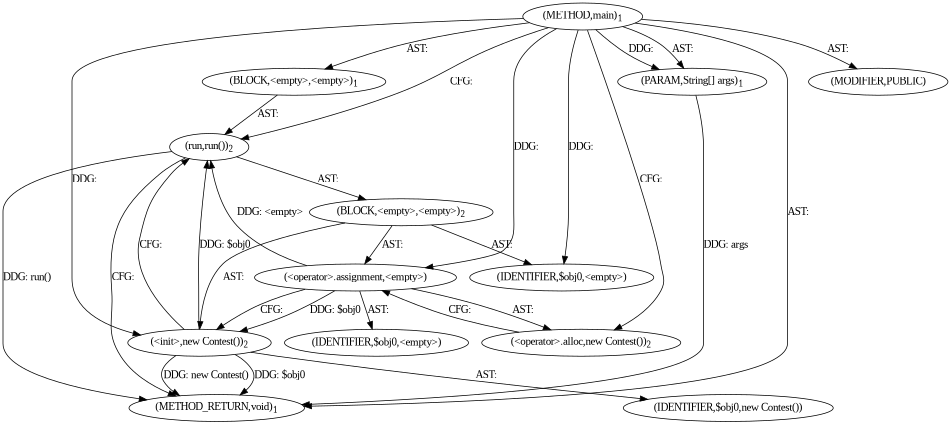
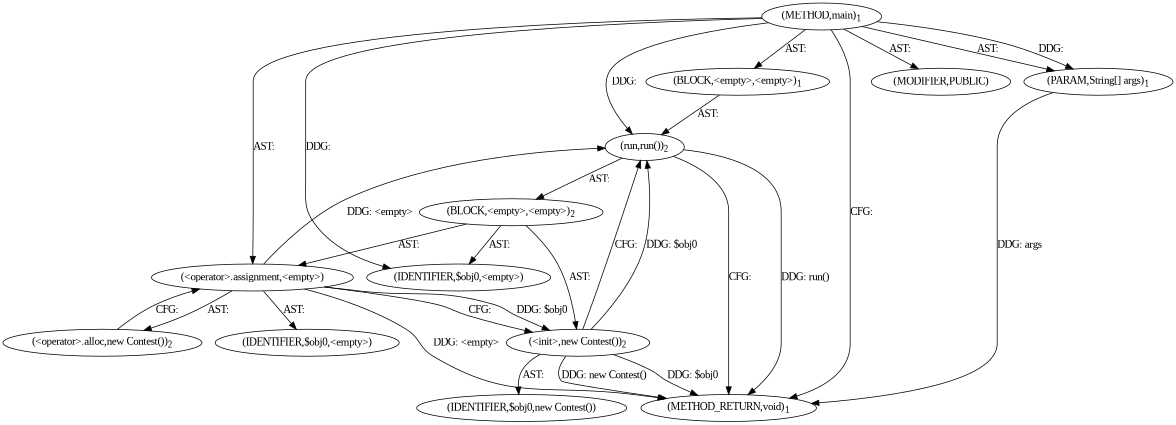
edge "(METHOD,main)" -> "(<init>,new Contest())": removed, label "DDG:"
edge "(METHOD,main)" -> "(run,run())": label "CFG: " -> "DDG: "
edge "(METHOD,main)" -> "(<operator>.assignment,<empty>)": label "DDG: " -> "AST: "
edge "(METHOD,main)" -> "(<operator>.alloc,new Contest())": removed, label "CFG:"
edge "(METHOD,main)" -> "(METHOD_RETURN,void)": label "AST: " -> "CFG: "
edge "(<operator>.assignment,<empty>)" -> "(METHOD_RETURN,void)": added, label "DDG: <empty>"
